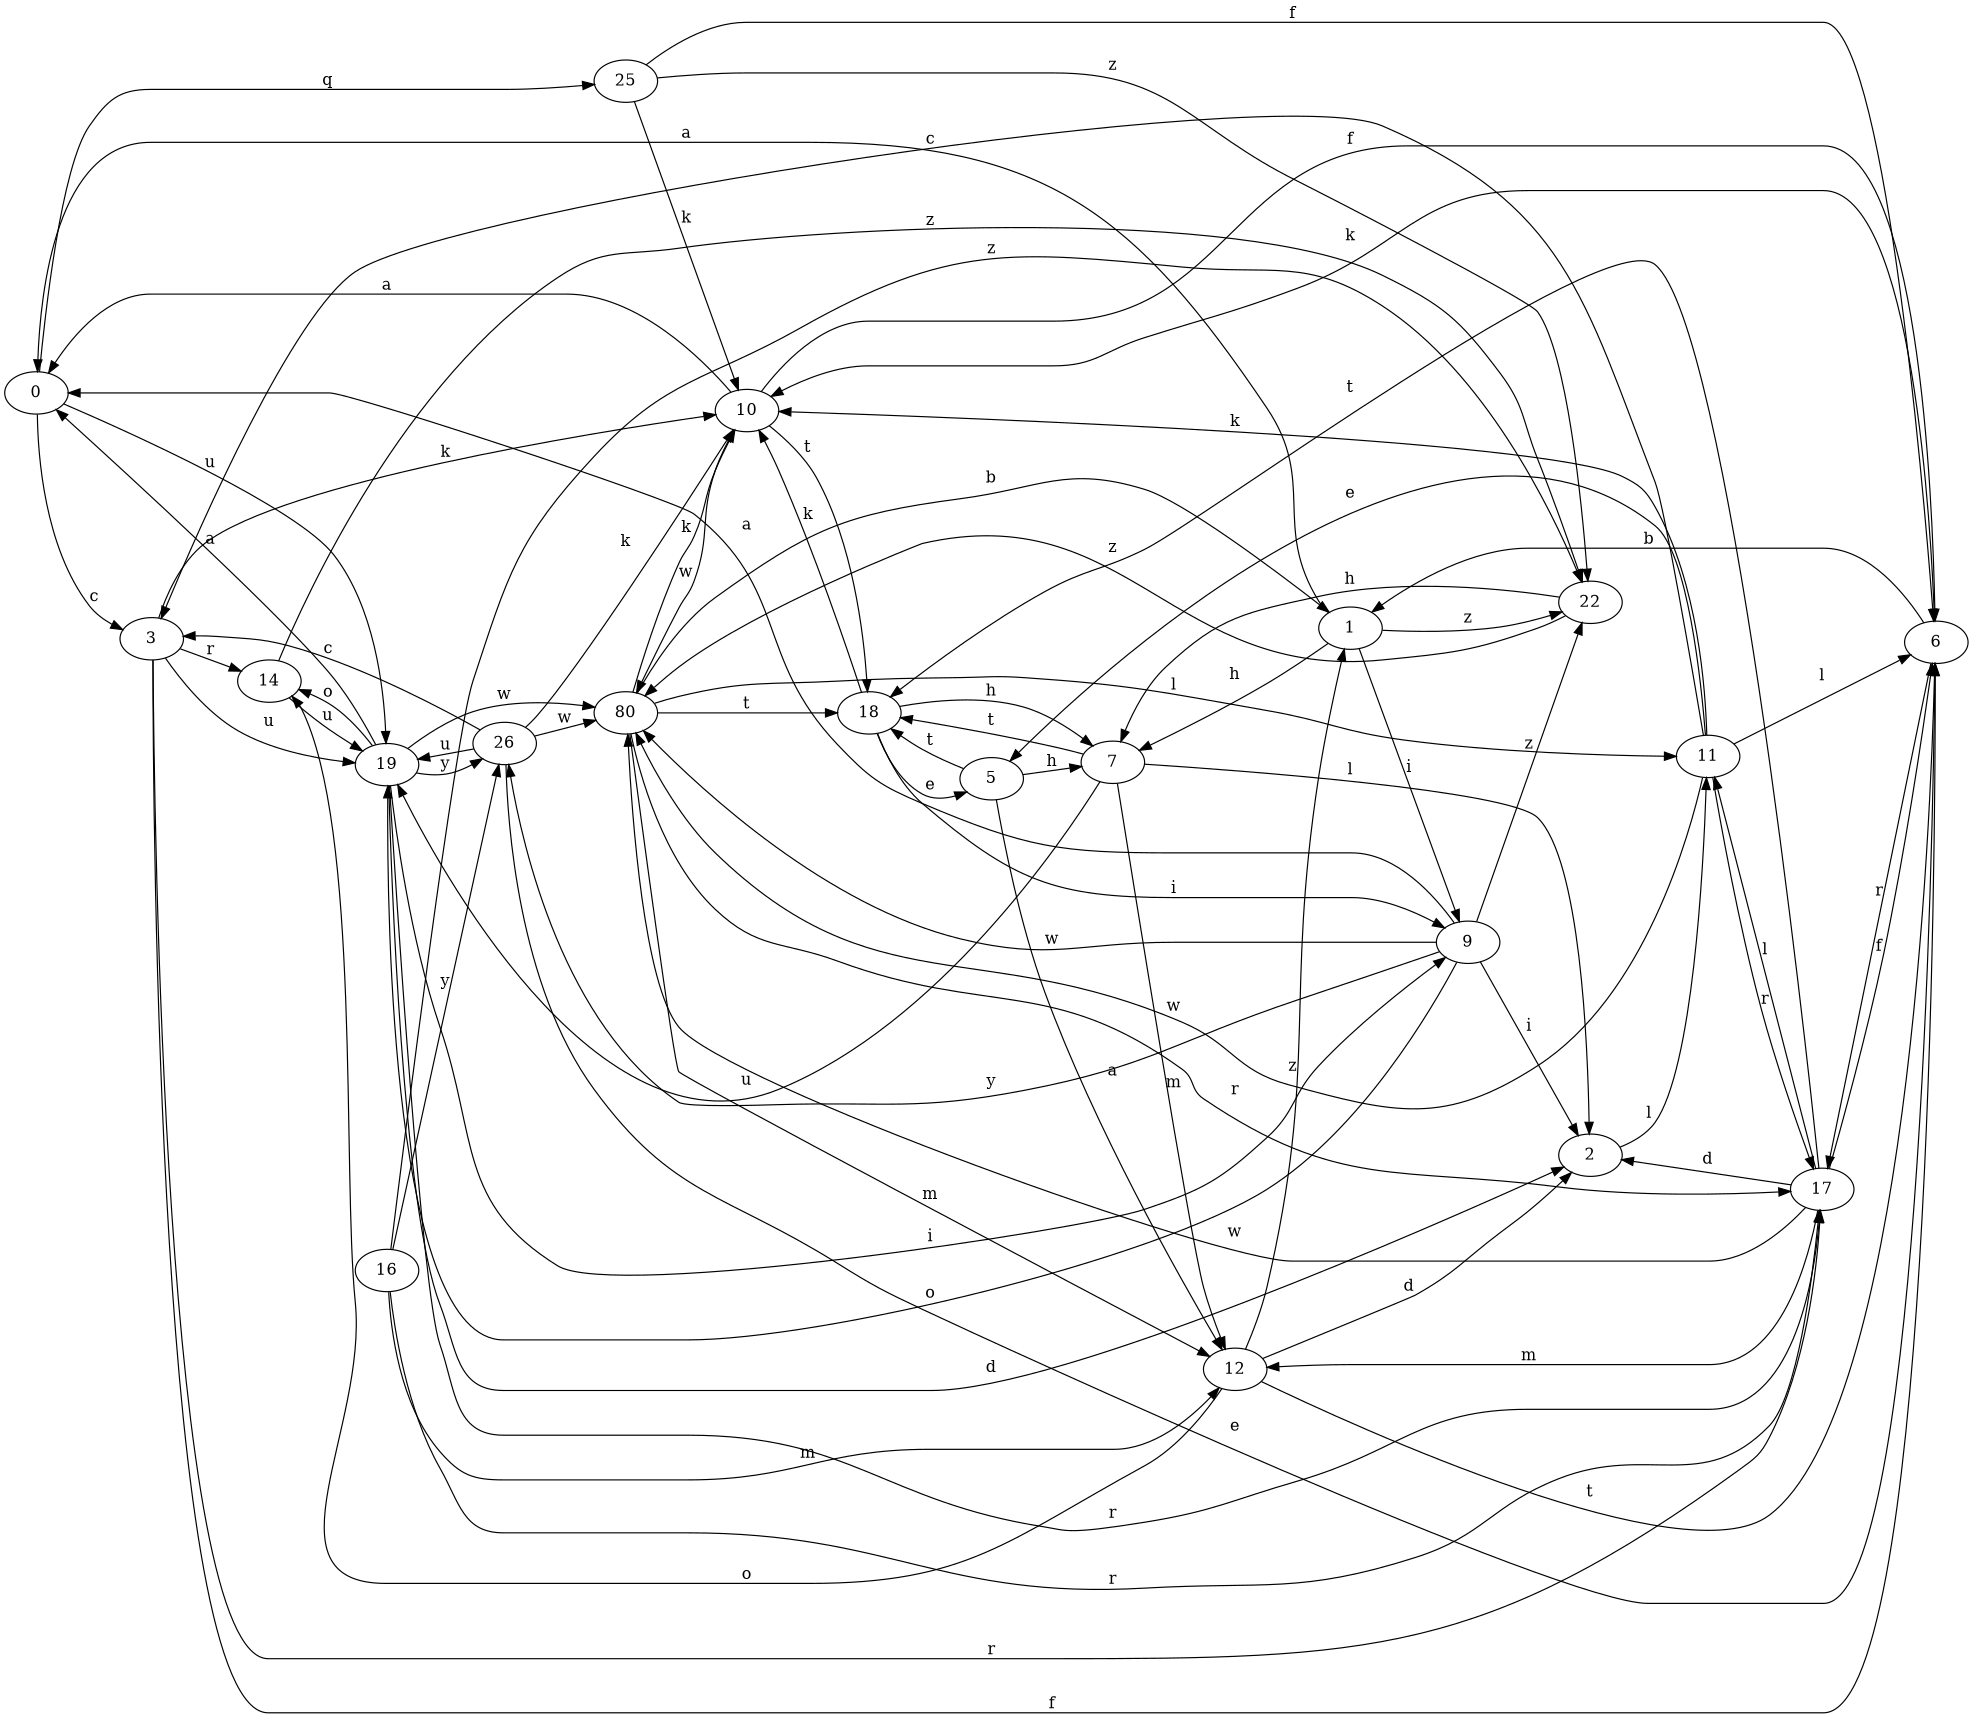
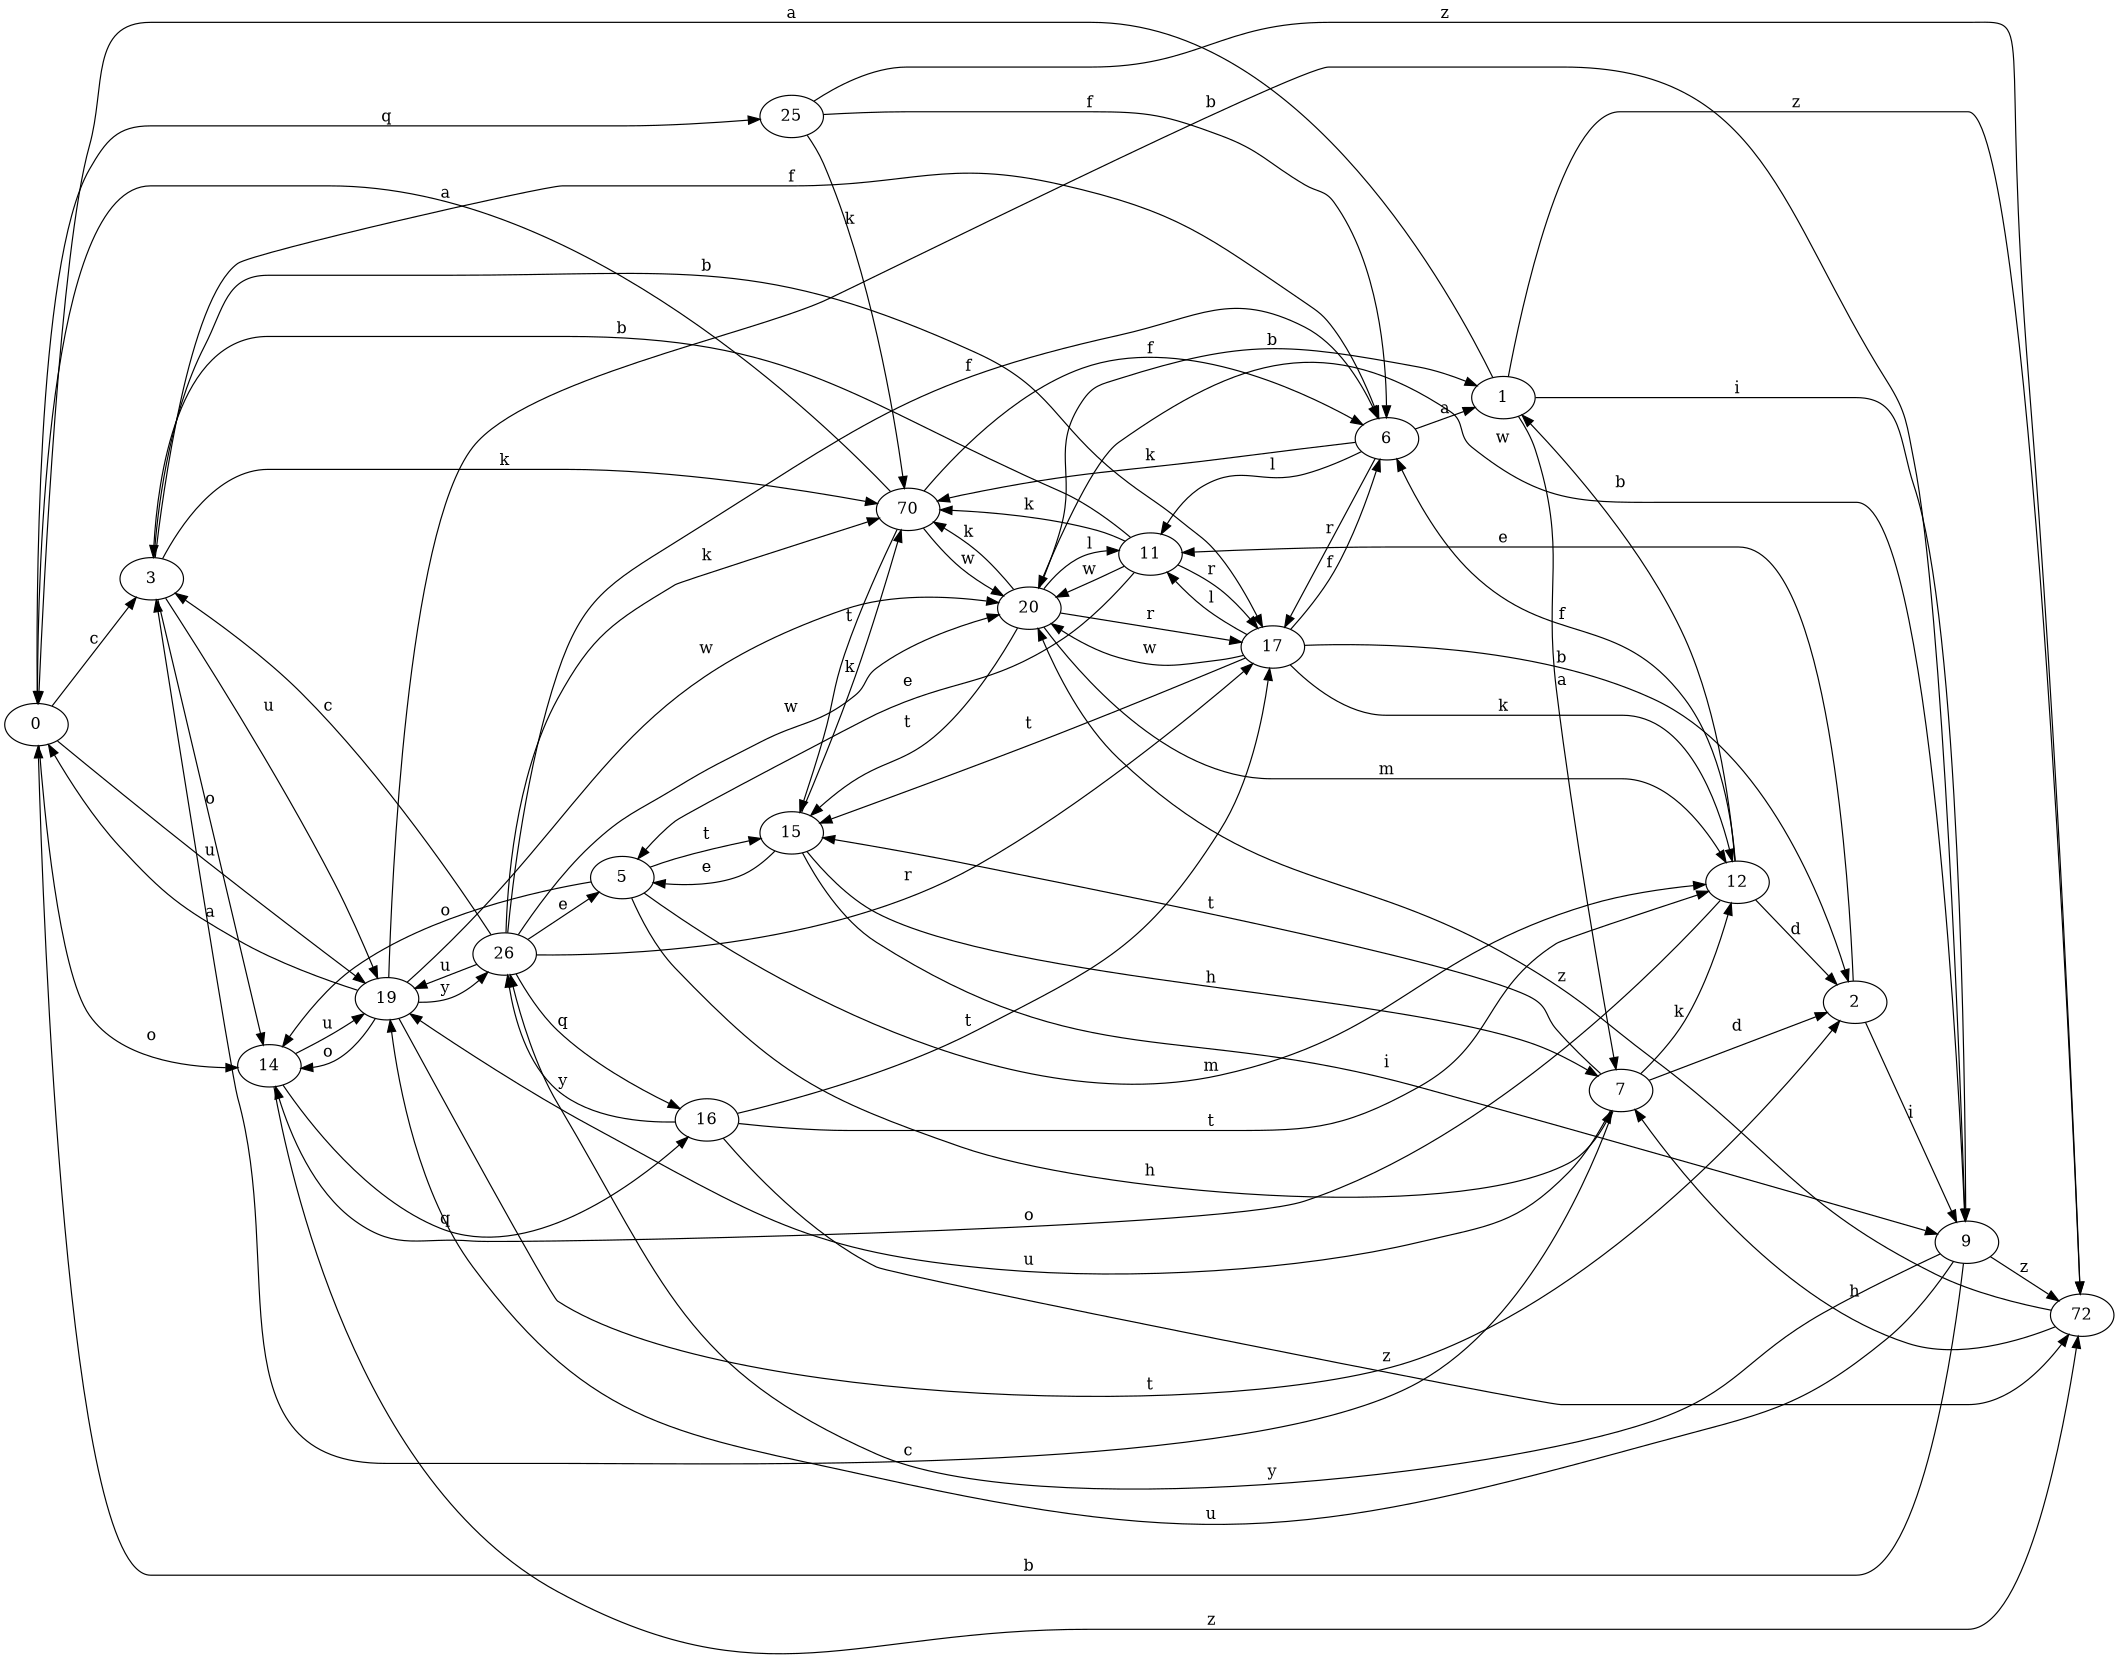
edge "11" -> "3": label "c" -> "b"
node "10": label "10" -> "70"
edge "9" -> "0": label "a" -> "b"
edge "6" -> "1": label "b" -> "a"
node "22": label "22" -> "72"
edge "3" -> "14": label "r" -> "o"
edge "1" -> "7": label "h" -> "a"
edge "11" -> "6": reversed
node "80": label "80" -> "20"
node "18": label "18" -> "15"
edge "7" -> "2": label "l" -> "d"
edge "26" -> "5": added, label "e"
edge "5" -> "14": added, label "o"
edge "0" -> "14": added, label "o"
edge "9" -> "2": reversed
edge "26" -> "16": added, label "q"
edge "12" -> "1": label "z" -> "b"
edge "5" -> "12": label "a" -> "m"
edge "7" -> "12": label "m" -> "k"
edge "2" -> "11": label "l" -> "e"
edge "17" -> "2": label "d" -> "b"
edge "14" -> "16": added, label "q"
edge "19" -> "9": label "i" -> "b"
edge "9" -> "19": label "o" -> "u"
edge "17" -> "12": label "m" -> "k"
edge "19" -> "2": label "d" -> "t"
edge "26" -> "6": label "e" -> "f"
edge "16" -> "12": label "m" -> "t"
edge "7" -> "3": added, label "c"
edge "19" -> "17": now "26" -> "17"
edge "12" -> "6": label "t" -> "f"
edge "16" -> "17": label "r" -> "t"
edge "3" -> "17": label "r" -> "b"
